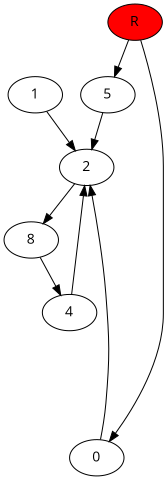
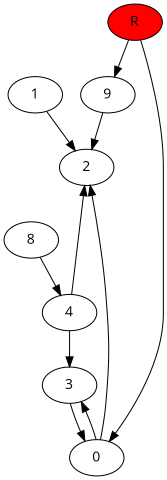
node "5": label "5" -> "9"
edge "2" -> "8": removed
node "3": added
